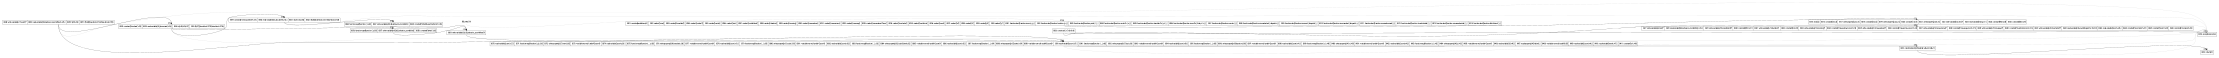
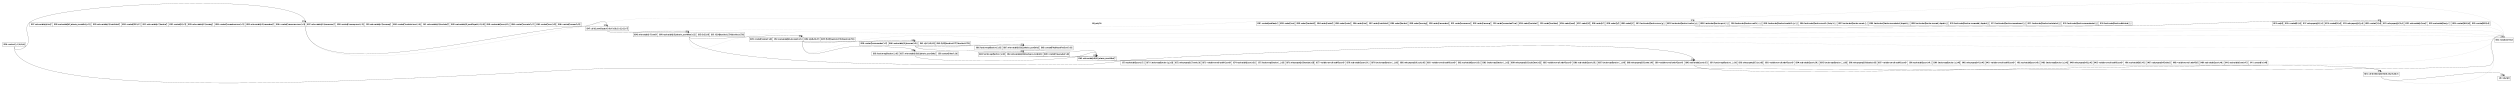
node "8347: call-d3_eventDispatch [v18,v19,v20,v21,v22,v23,v17]": added
node "8363: function-expr[function ( ),v33]": added
